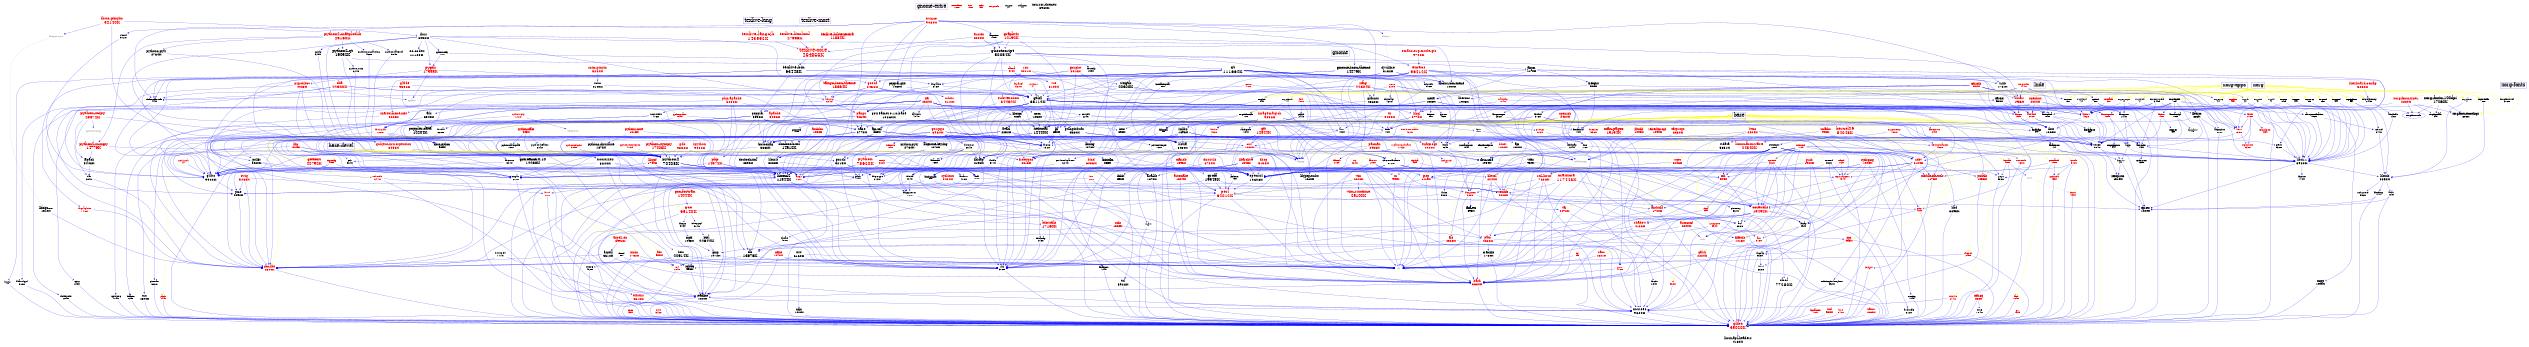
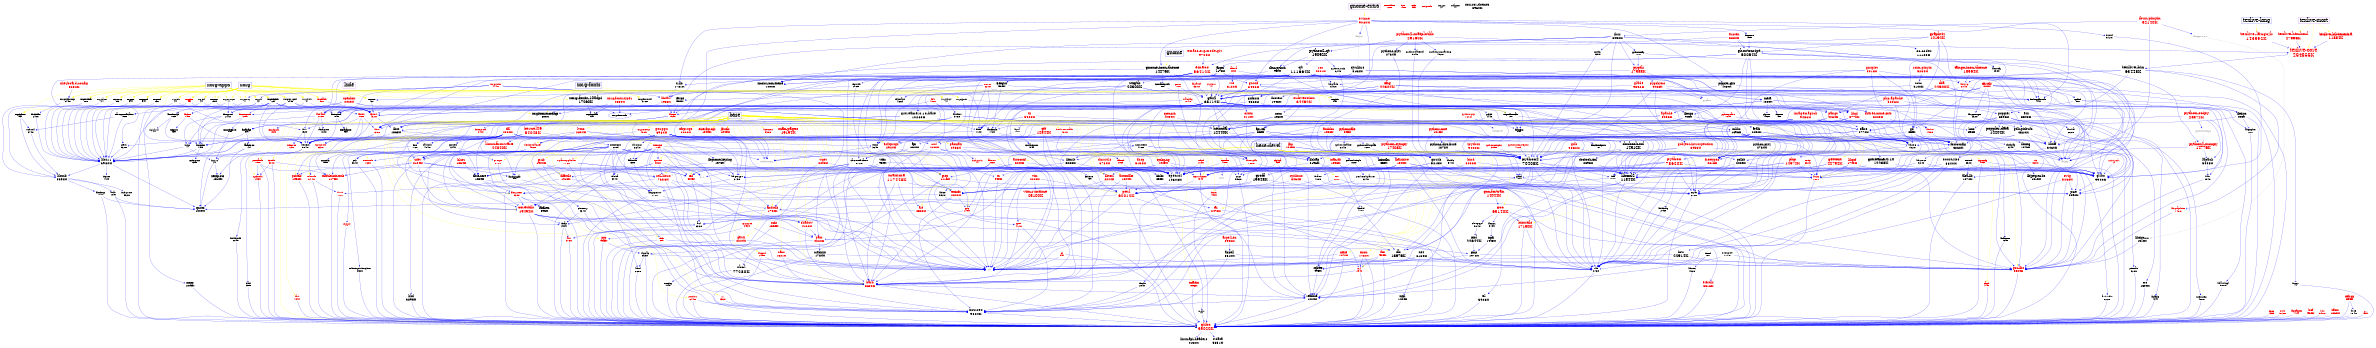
edge "mdadm 996K" -> "tzdata 5651K": now "glibc 35020K" -> "tzdata 5651K"
edge "dbus-glib 728K" -> "dbus-python 960K": reversed
